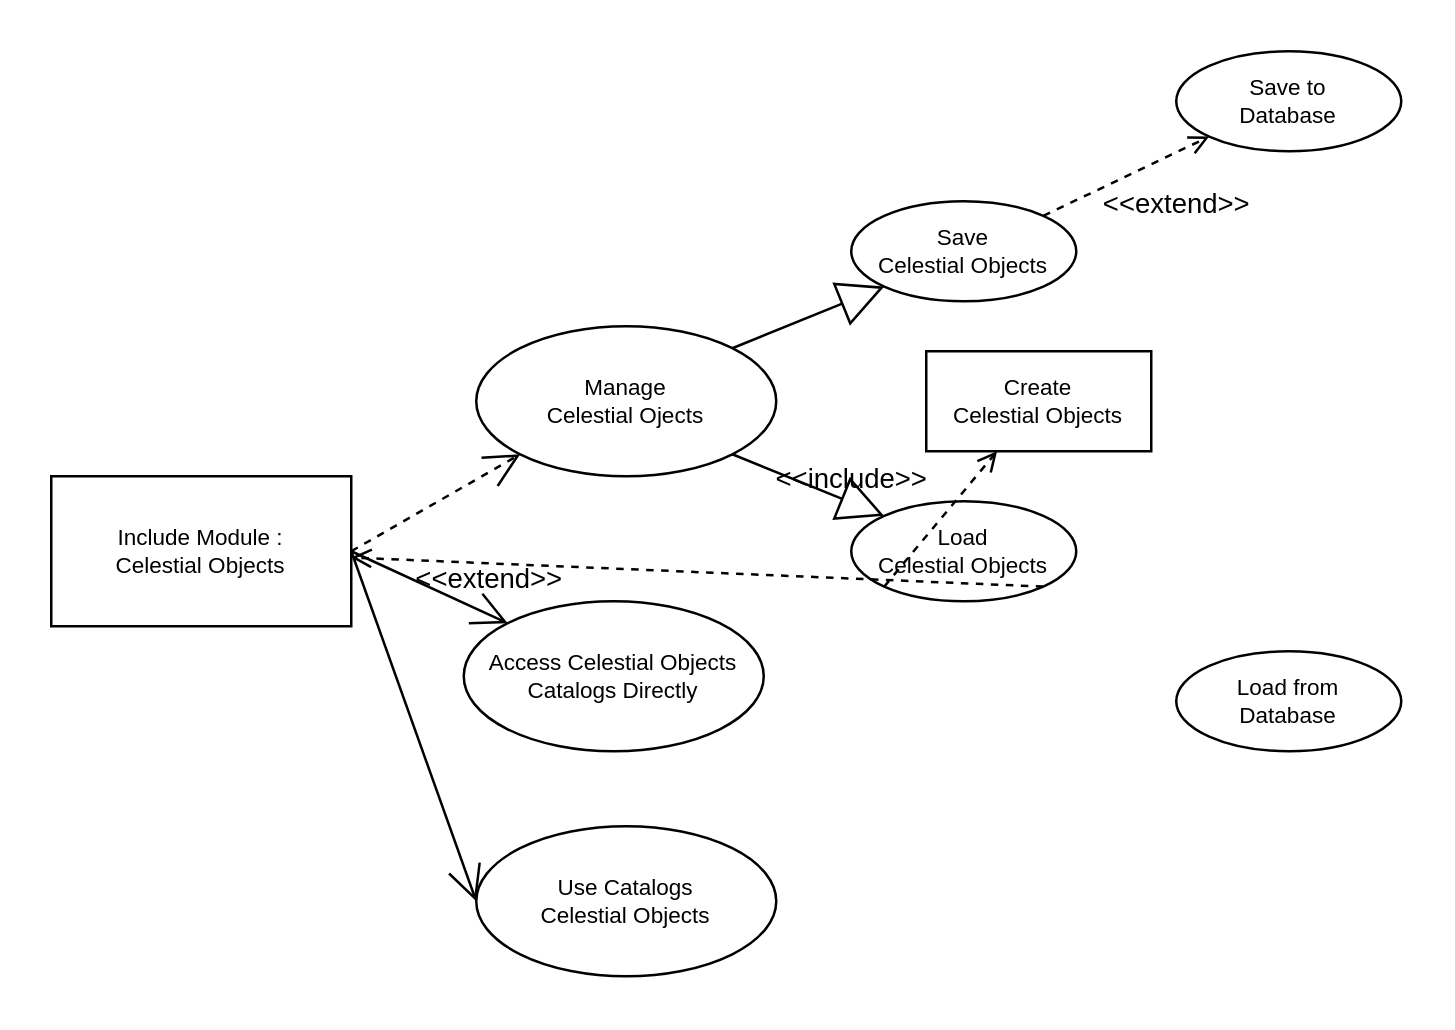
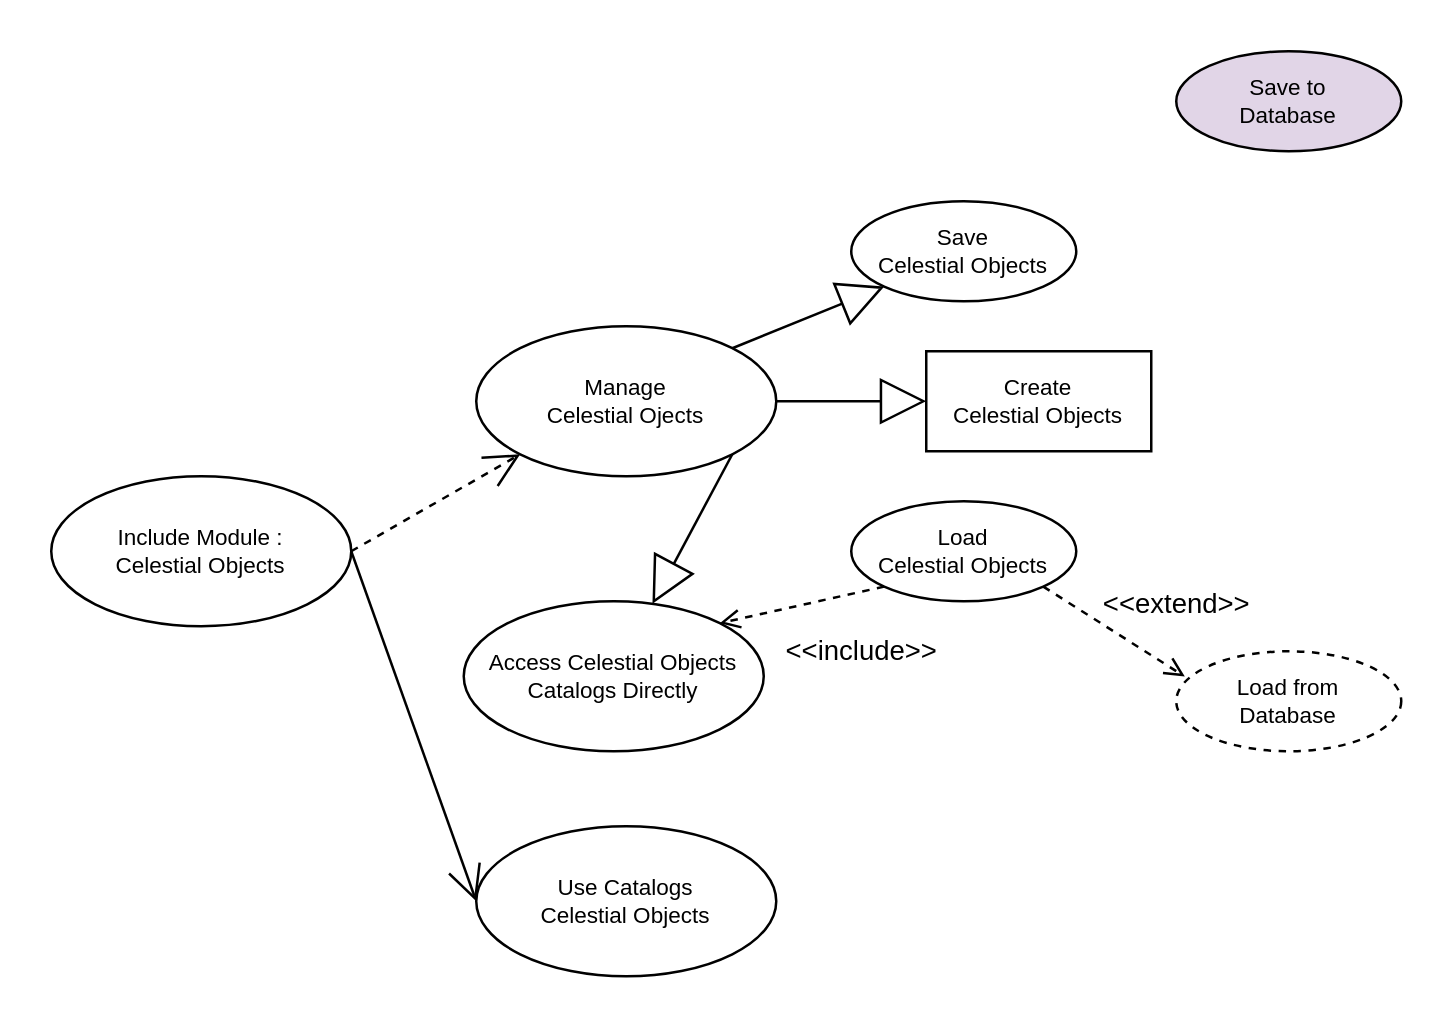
node "Save to Database": fillcolor #ffffff -> #e1d5e7
edge "Save Celestial Objects" -> "Save to Database": removed, label "<<extend>>"
edge "Manage Celestial Ojects" -> "Create Celestial Objects": added
edge "Manage Celestial Ojects" -> "Load Celestial Objects": now "Manage Celestial Ojects" -> "Access Celestial Objects Catalogs Directly"
edge "Load Celestial Objects" -> "Create Celestial Objects": now "Load Celestial Objects" -> "Access Celestial Objects Catalogs Directly"
node "Include Module : Celestial Objects": shape rectangle -> ellipse
edge "Load Celestial Objects" -> "Include Module : Celestial Objects": now "Load Celestial Objects" -> "Load from Database"
edge "Include Module : Celestial Objects" -> "Access Celestial Objects Catalogs Directly": removed
node "Load from Database": style solid -> dashed
